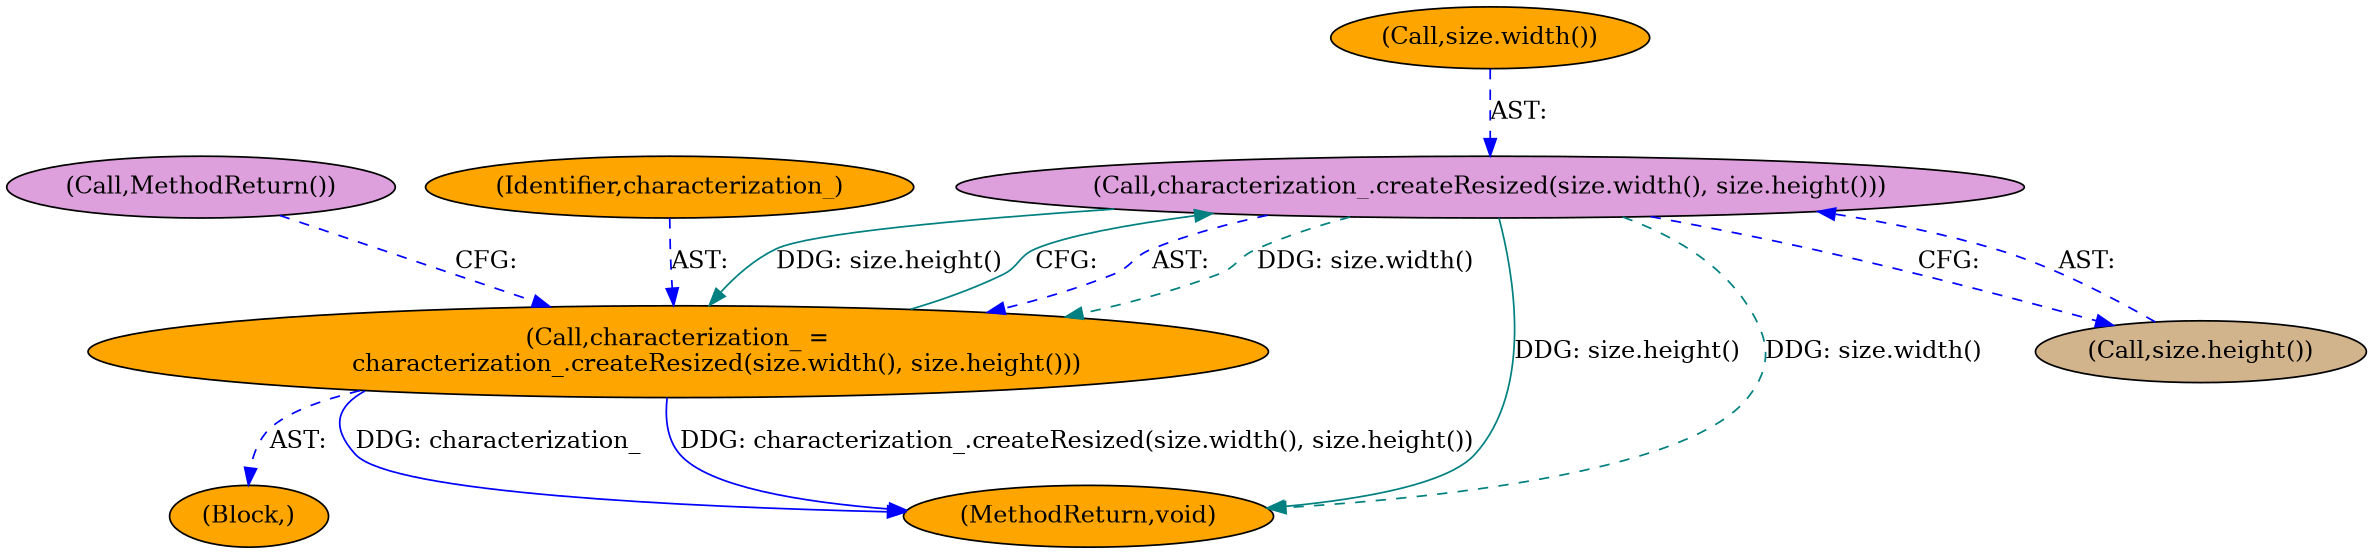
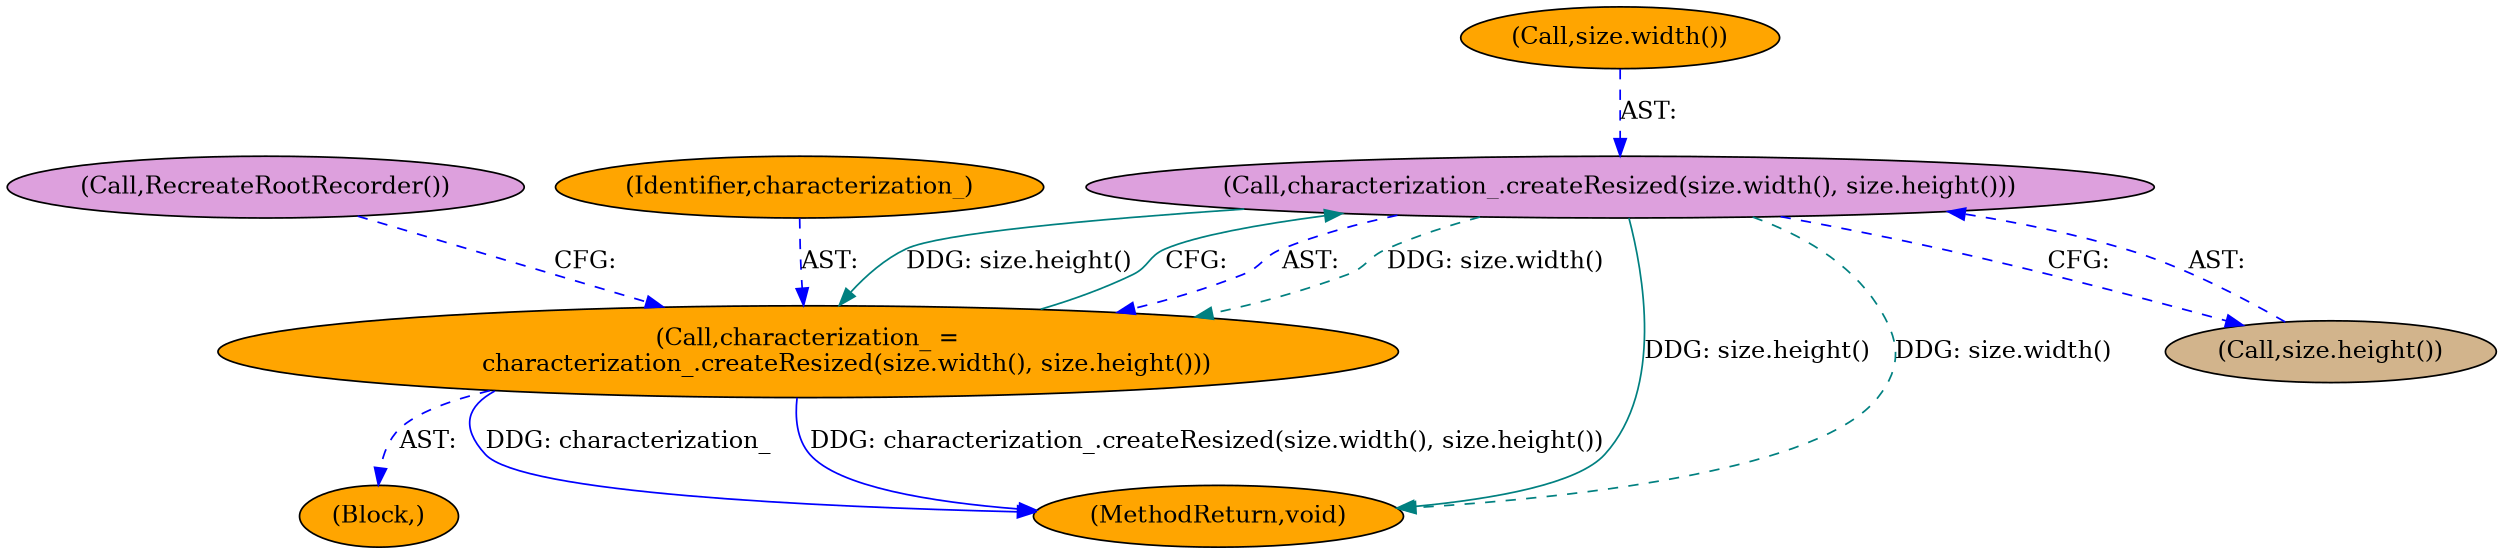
node "(Call,MethodReturn())": label "(Call,MethodReturn())" -> "(Call,RecreateRootRecorder())"
